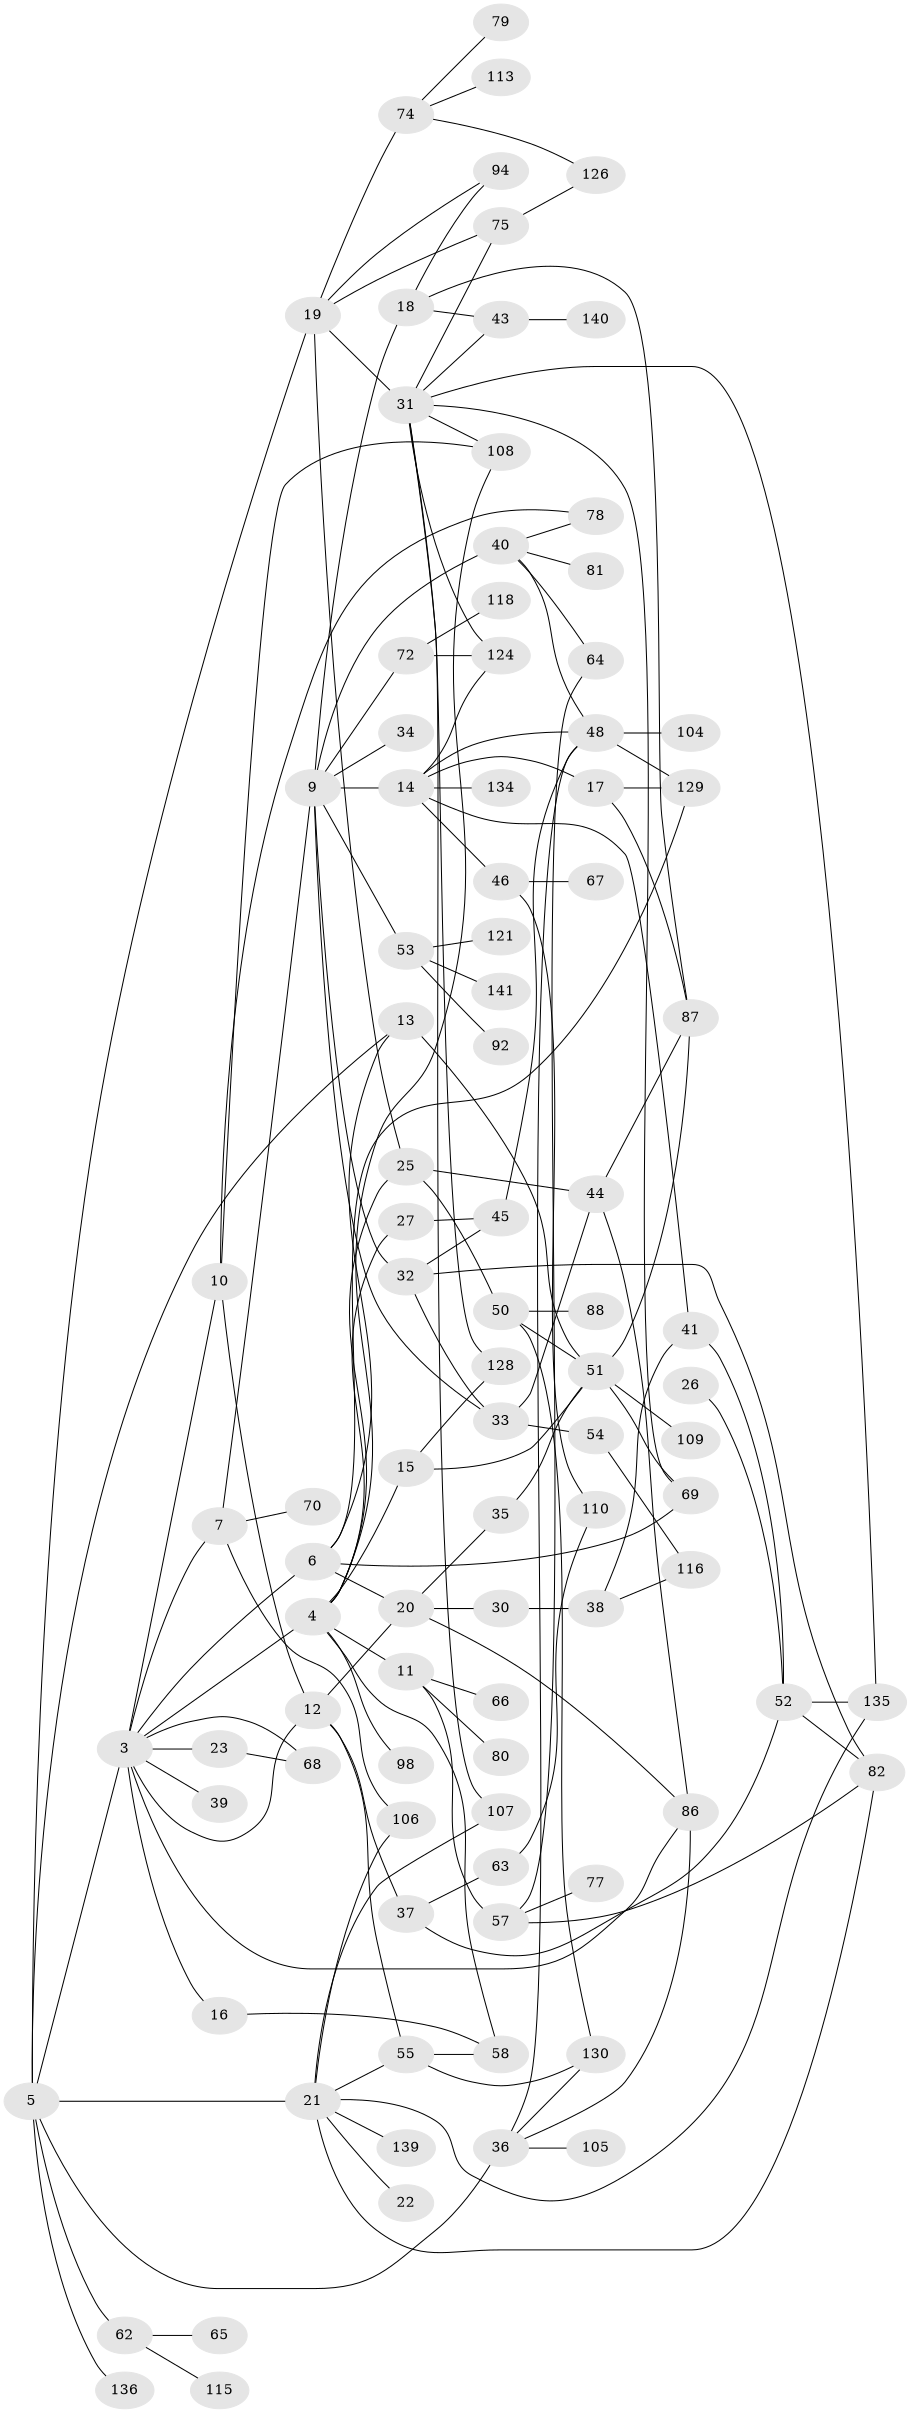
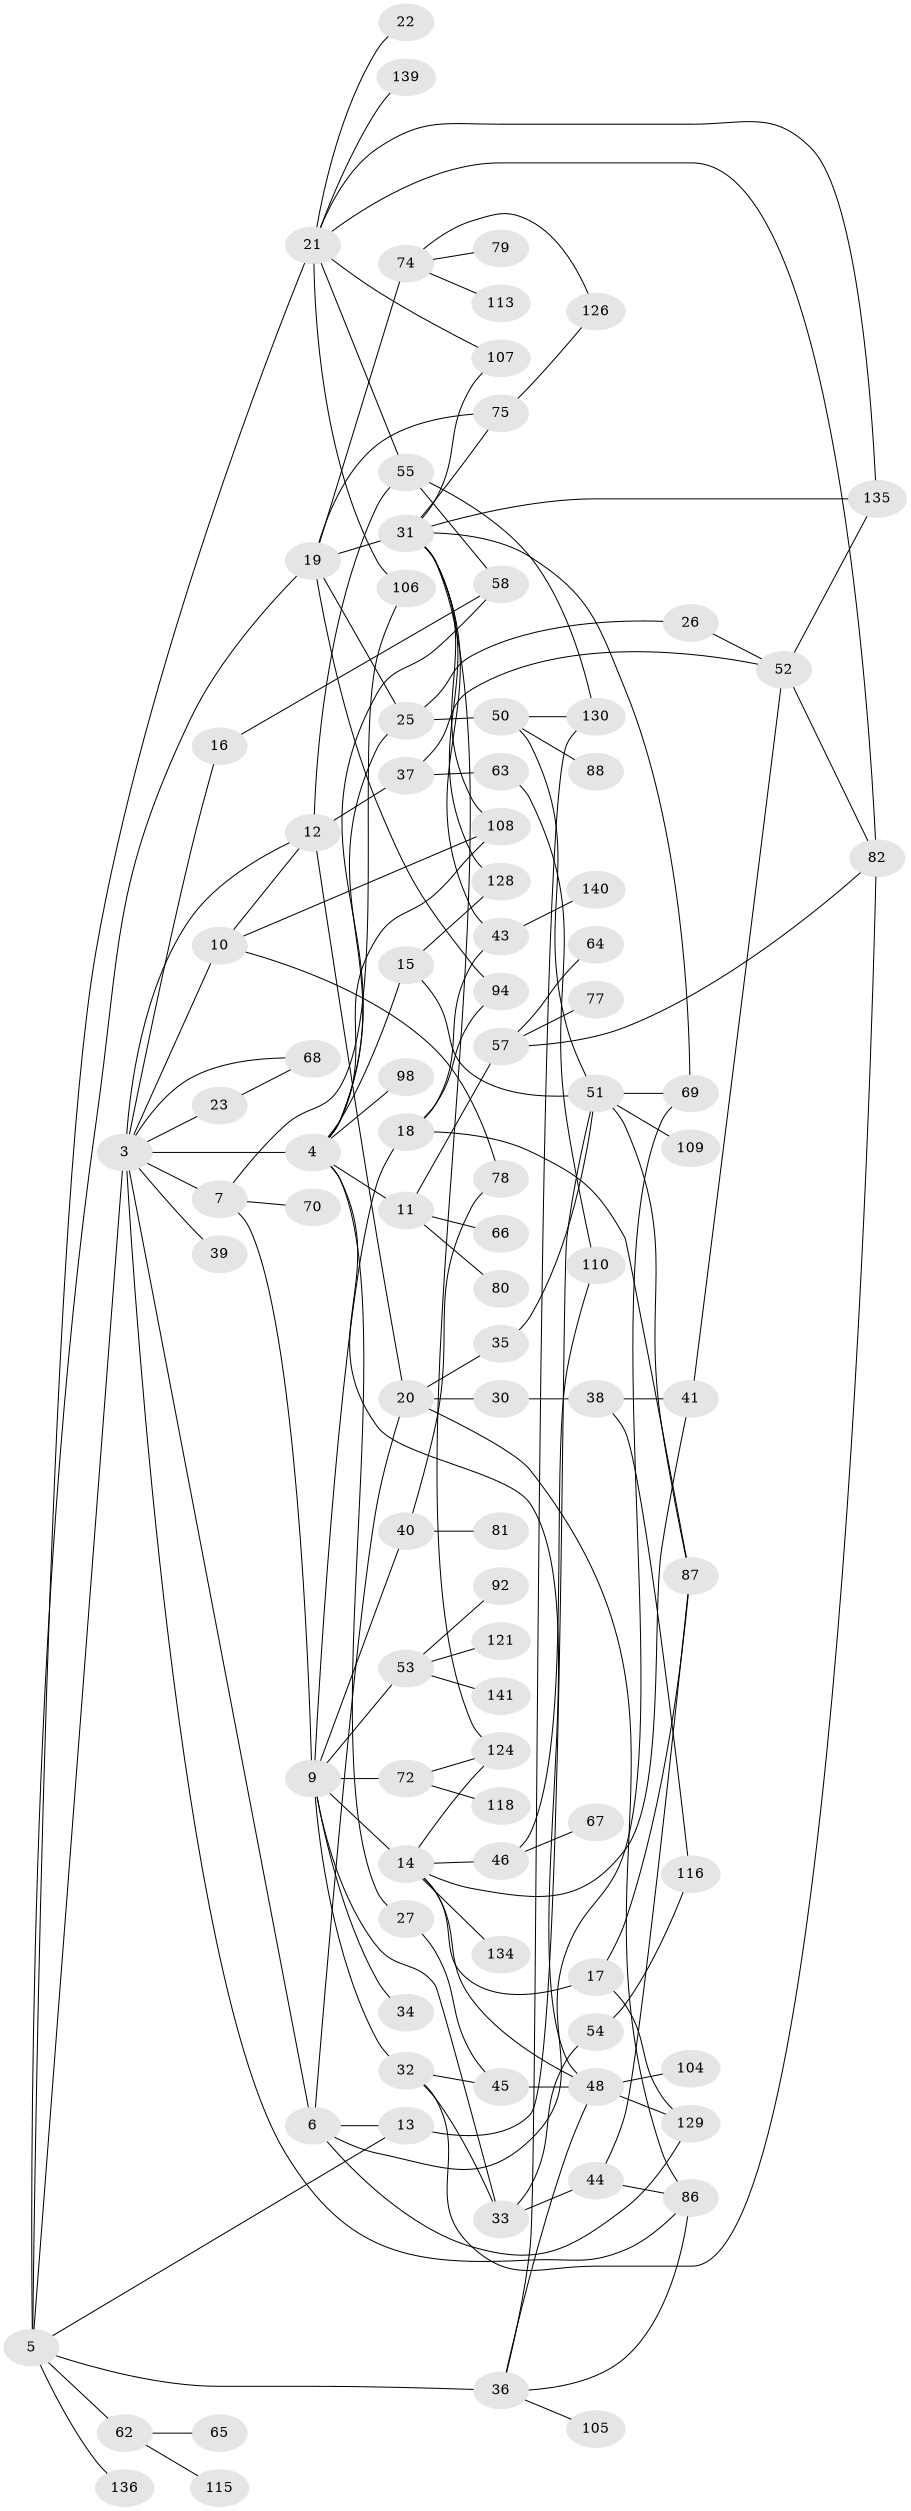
edge "40" -- "64": removed
edge "40" -- "48": now "4" -- "48"
edge "25" -- "44": now "25" -- "26"
